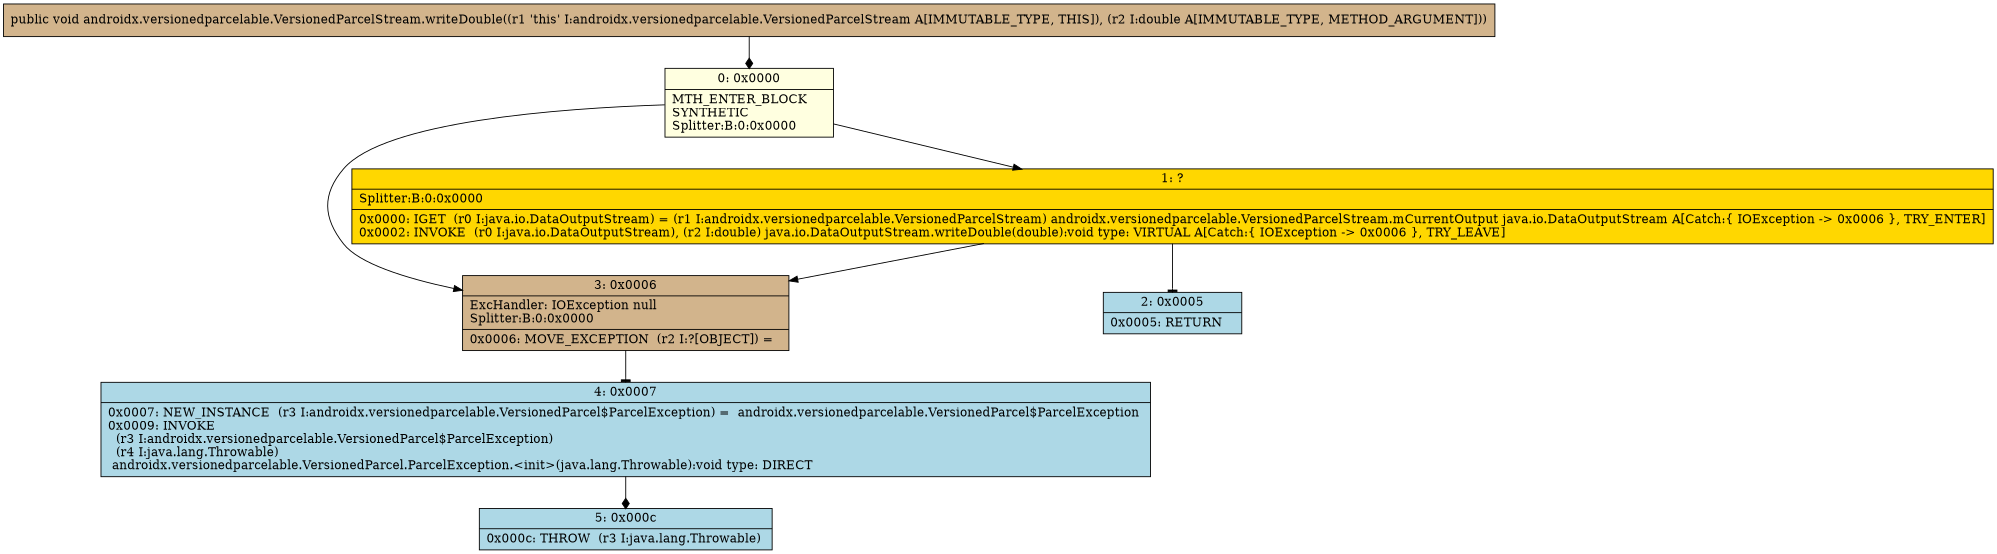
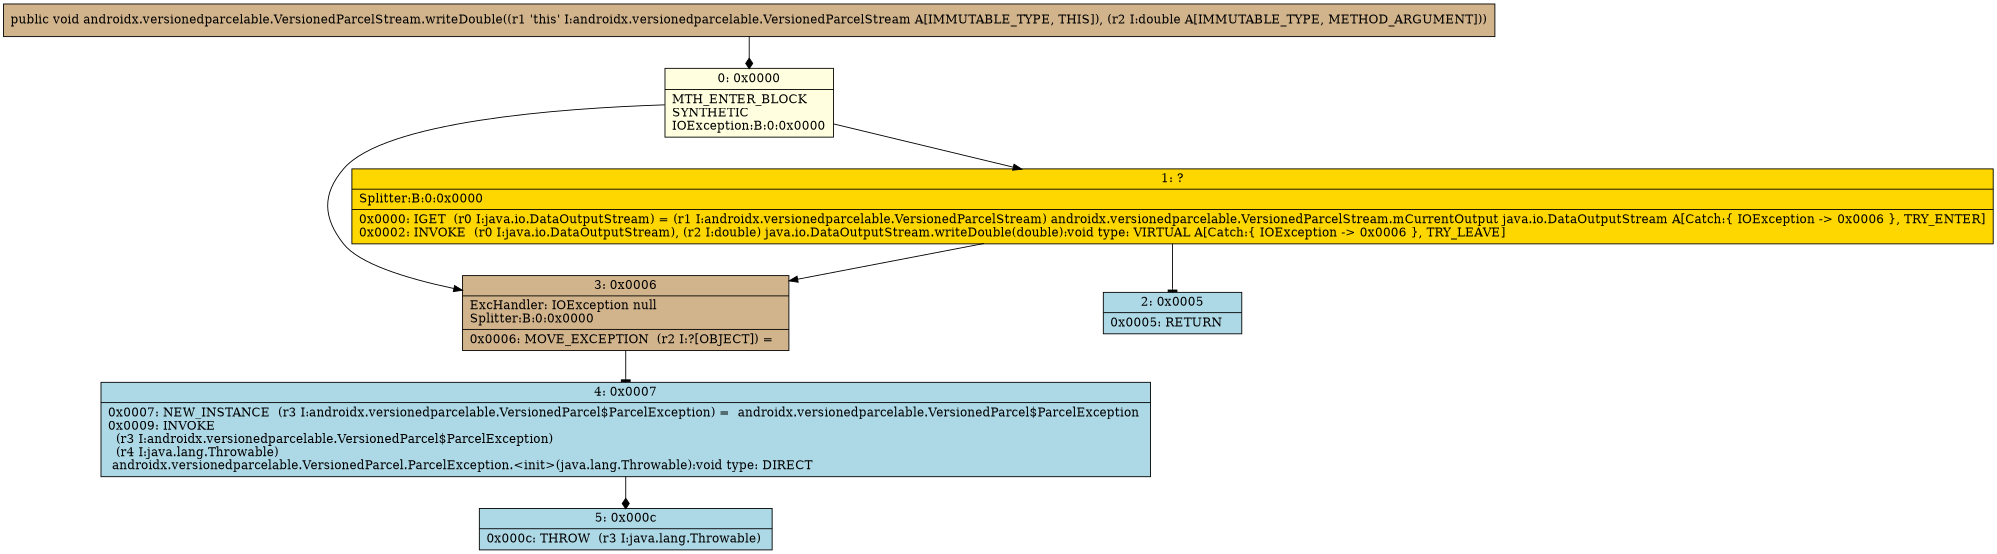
node "0: 0x0000": text "Splitter:B:0:0x0000" -> "IOException:B:0:0x0000"
